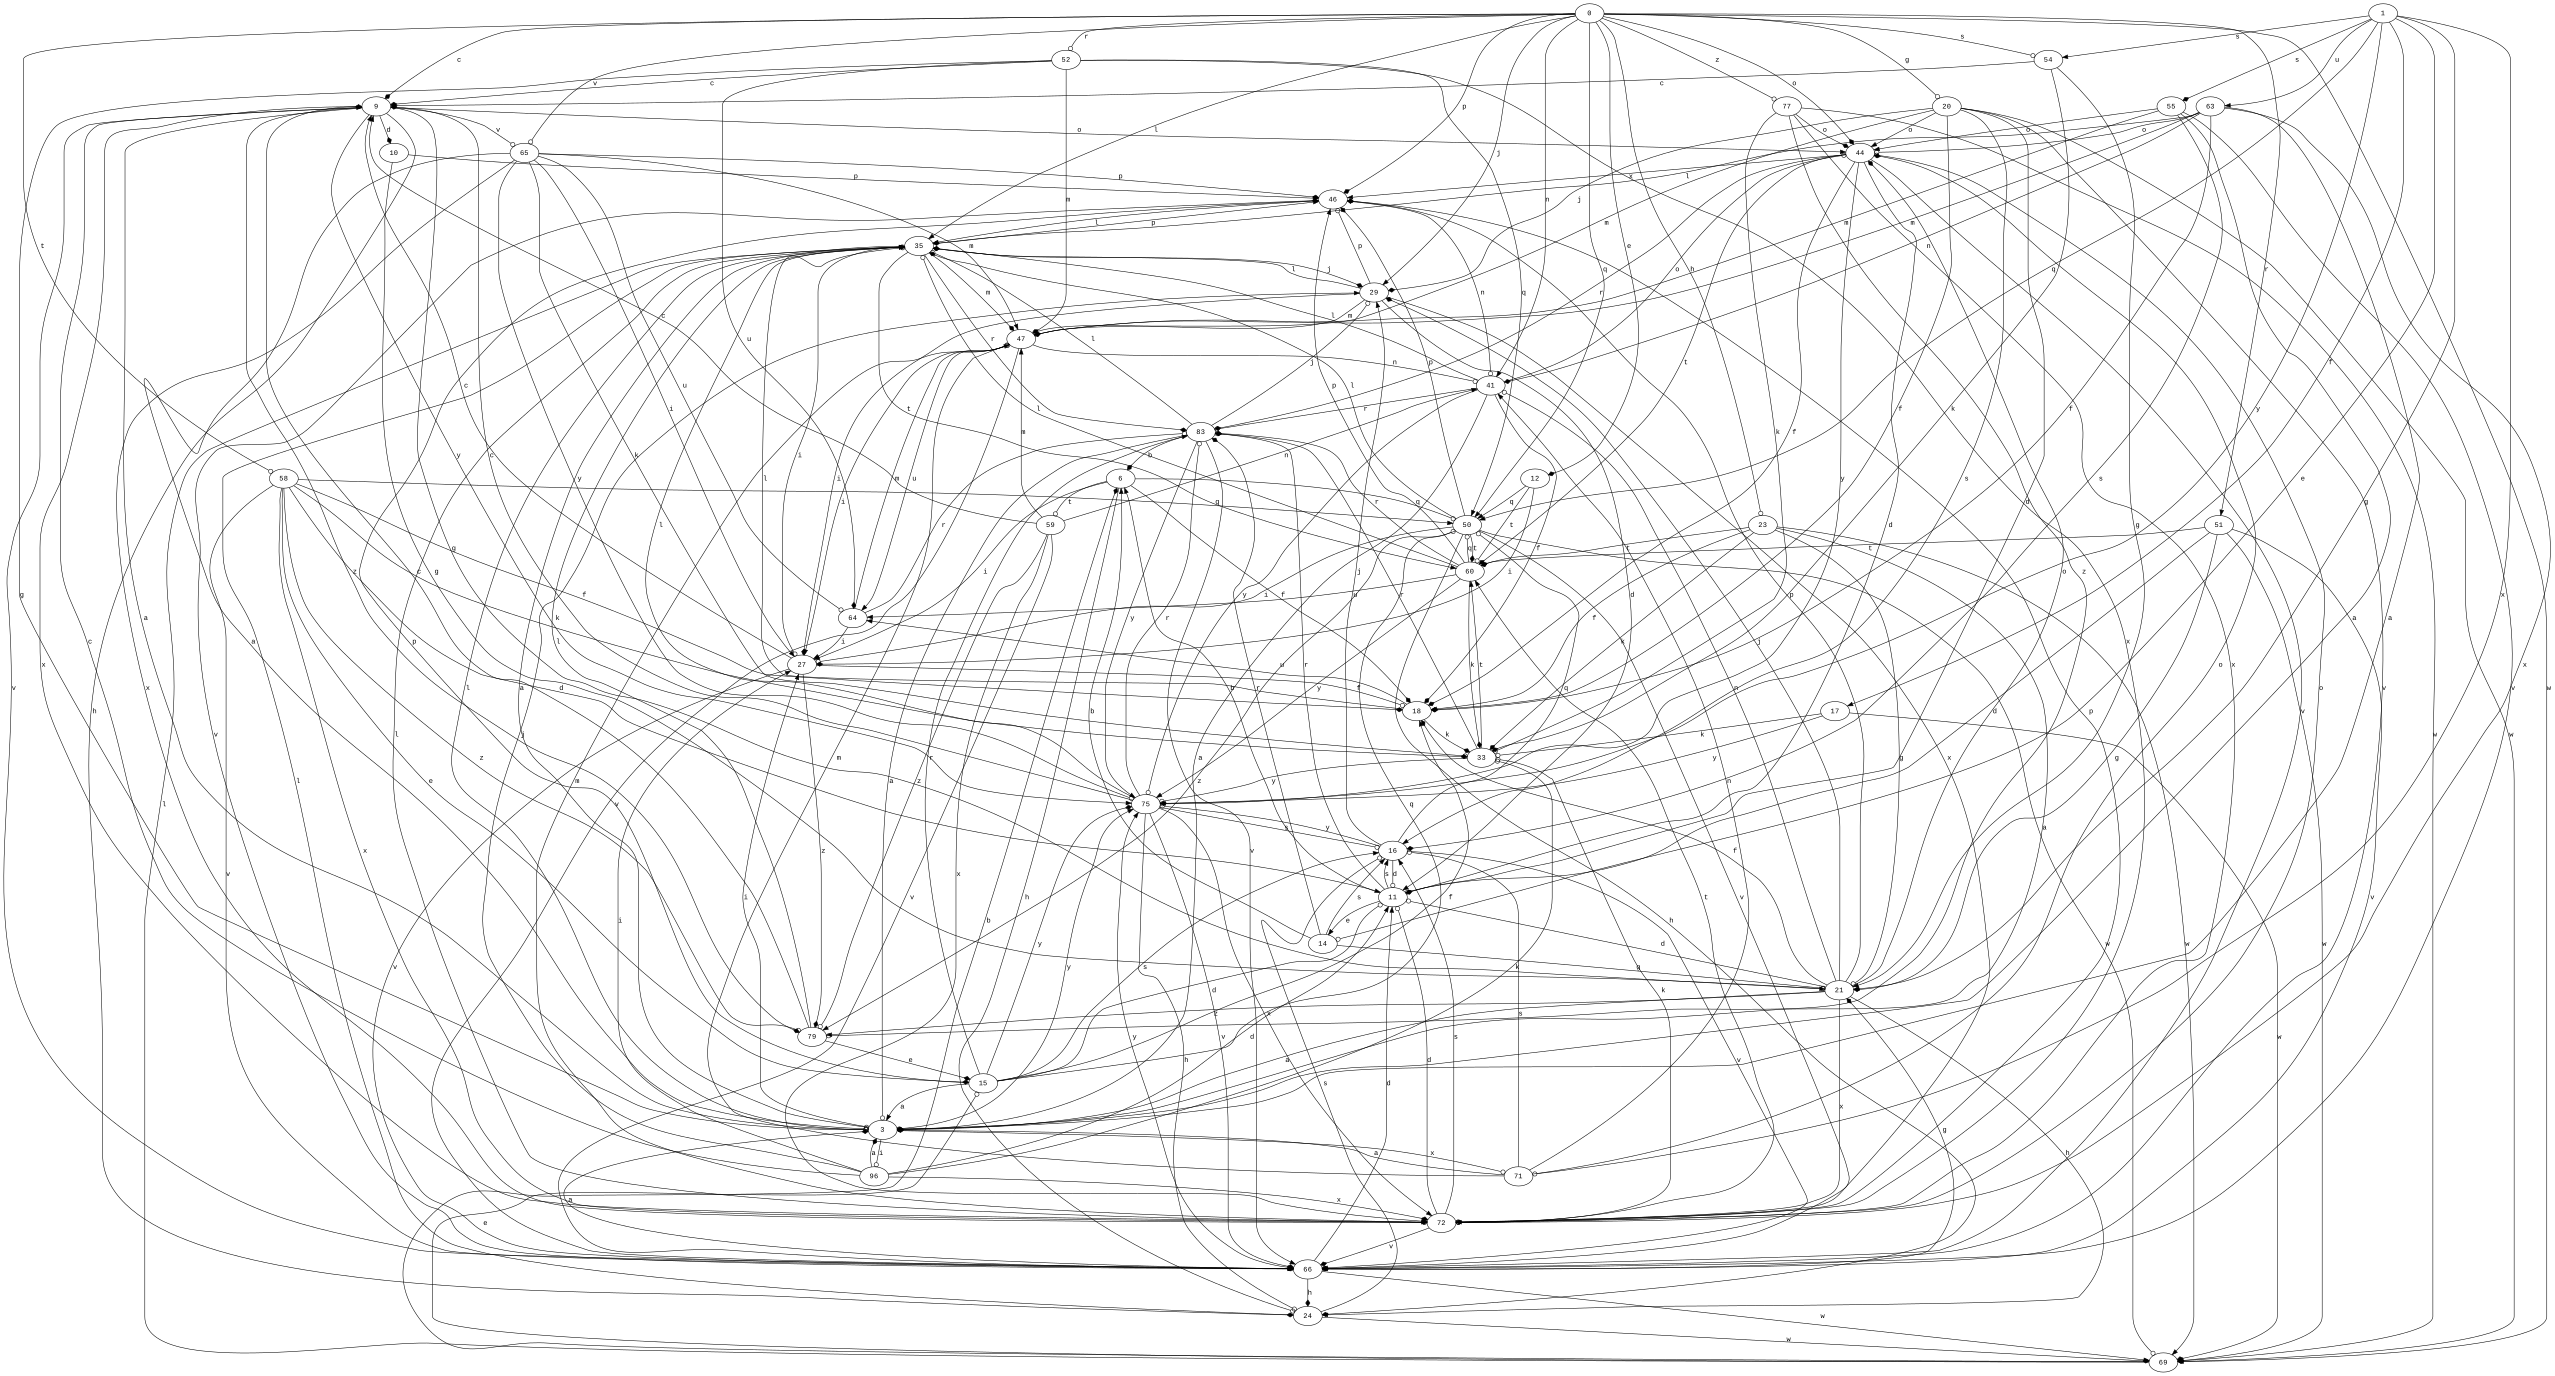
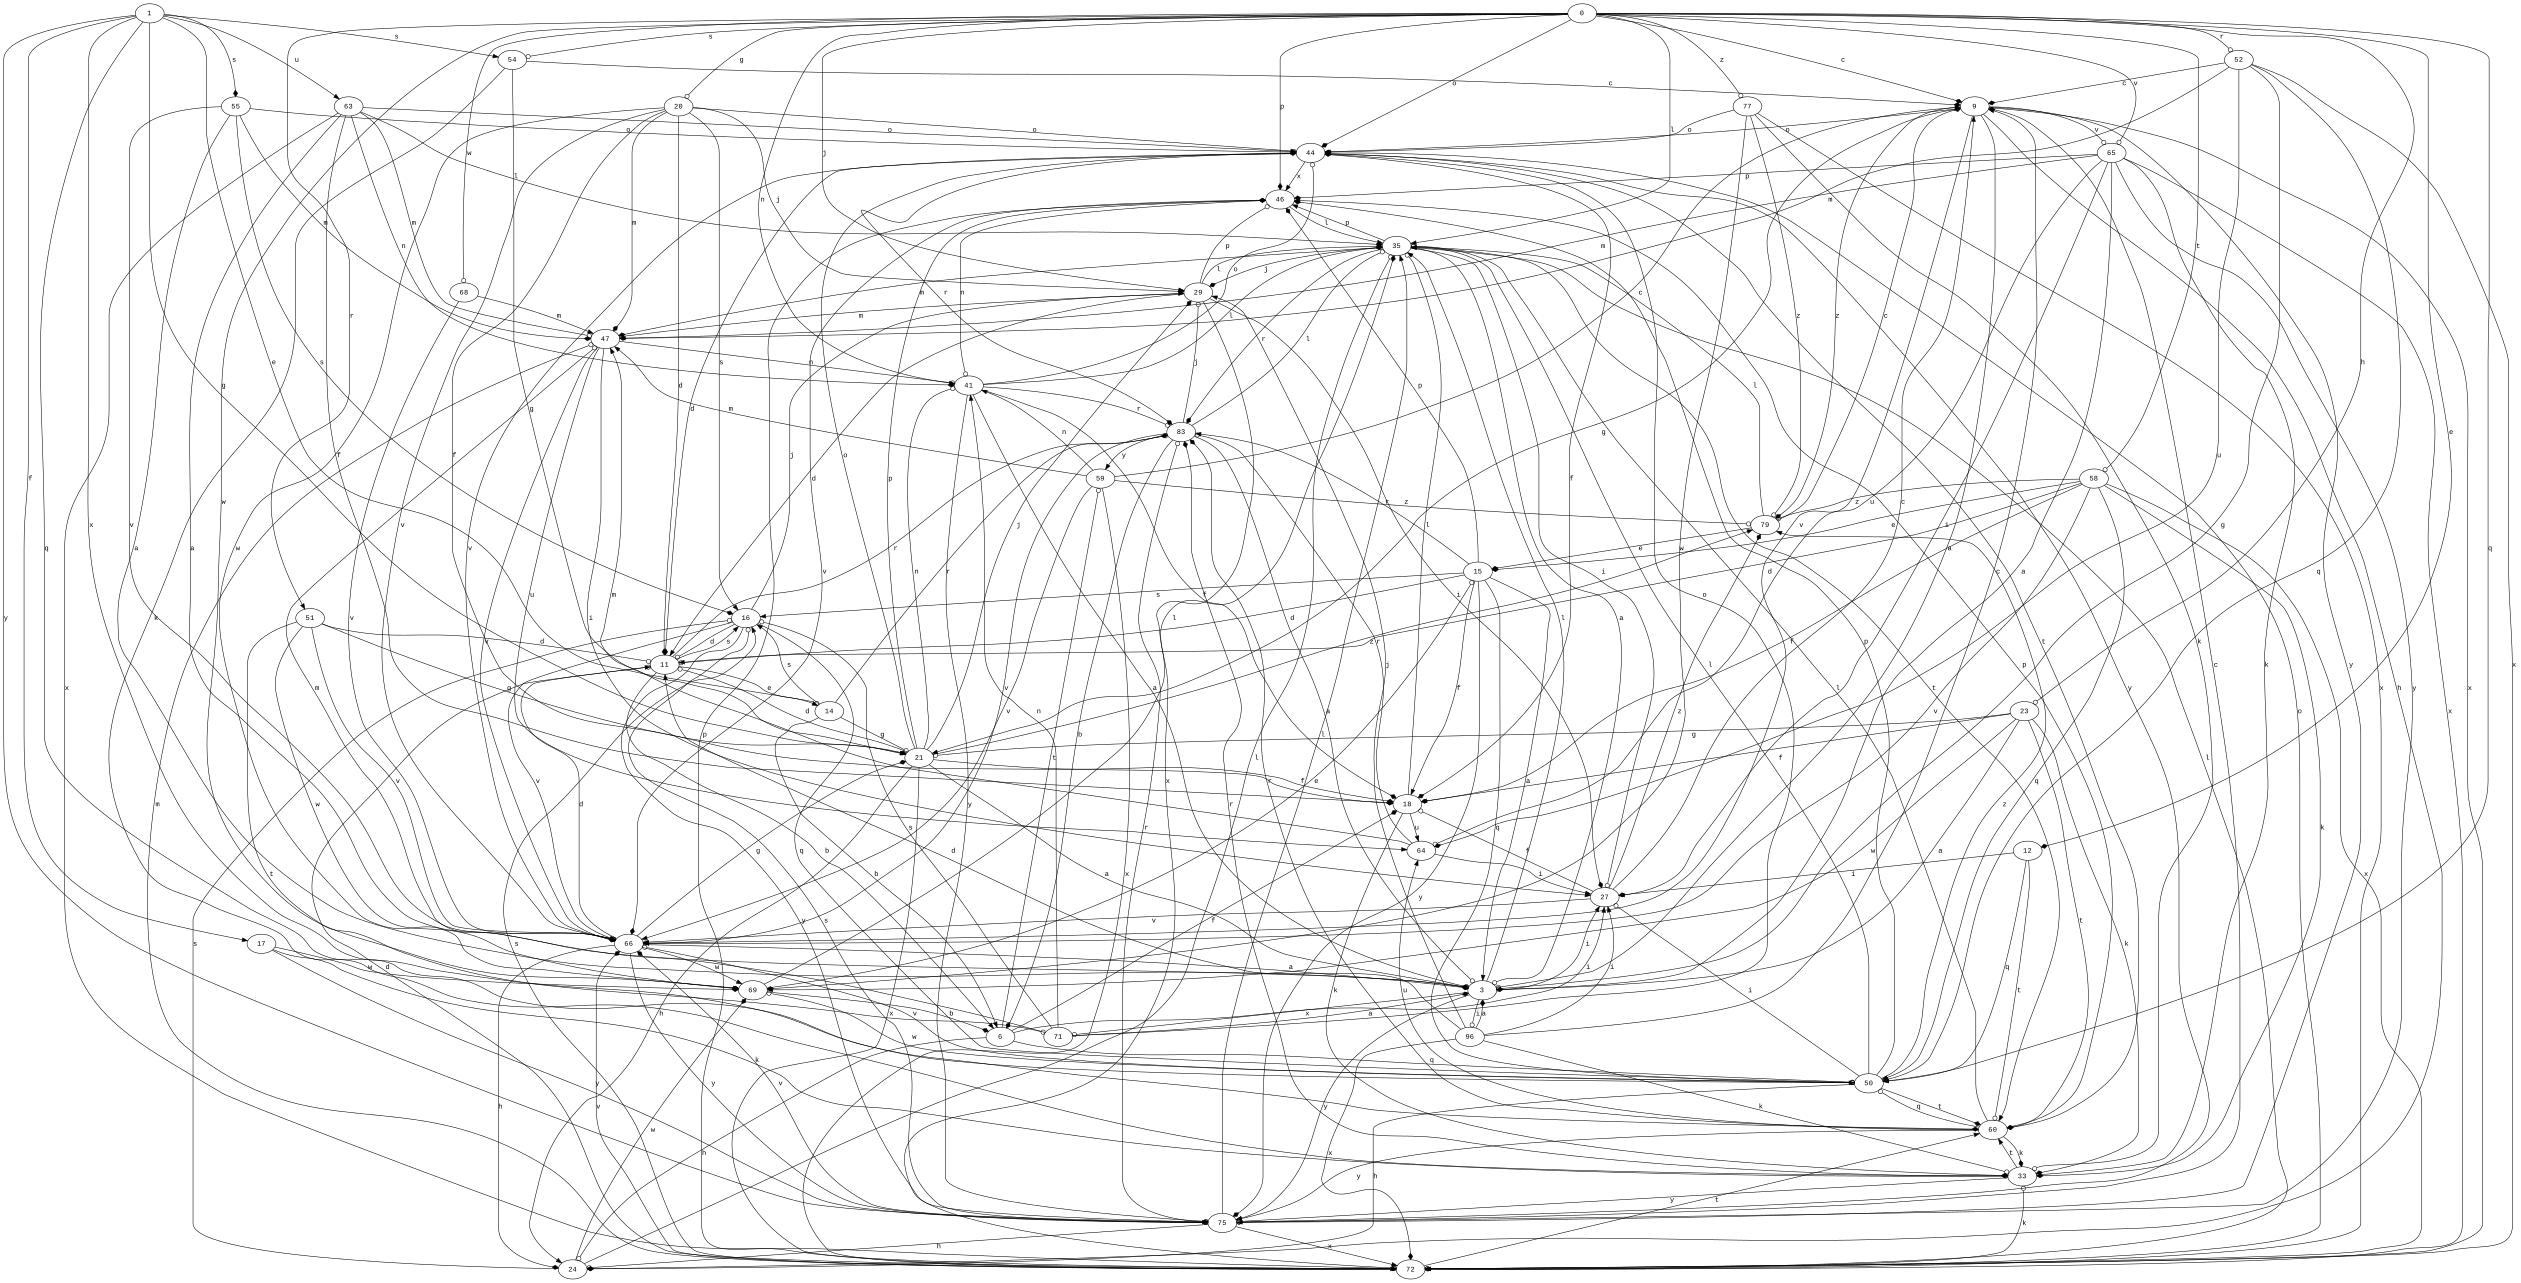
node "10": removed
node "68": added
edge "50" -> "35": arrowhead diamond -> odot
edge "83" -> "75": now "83" -> "59"
edge "66" -> "75": arrowhead normal -> odot
